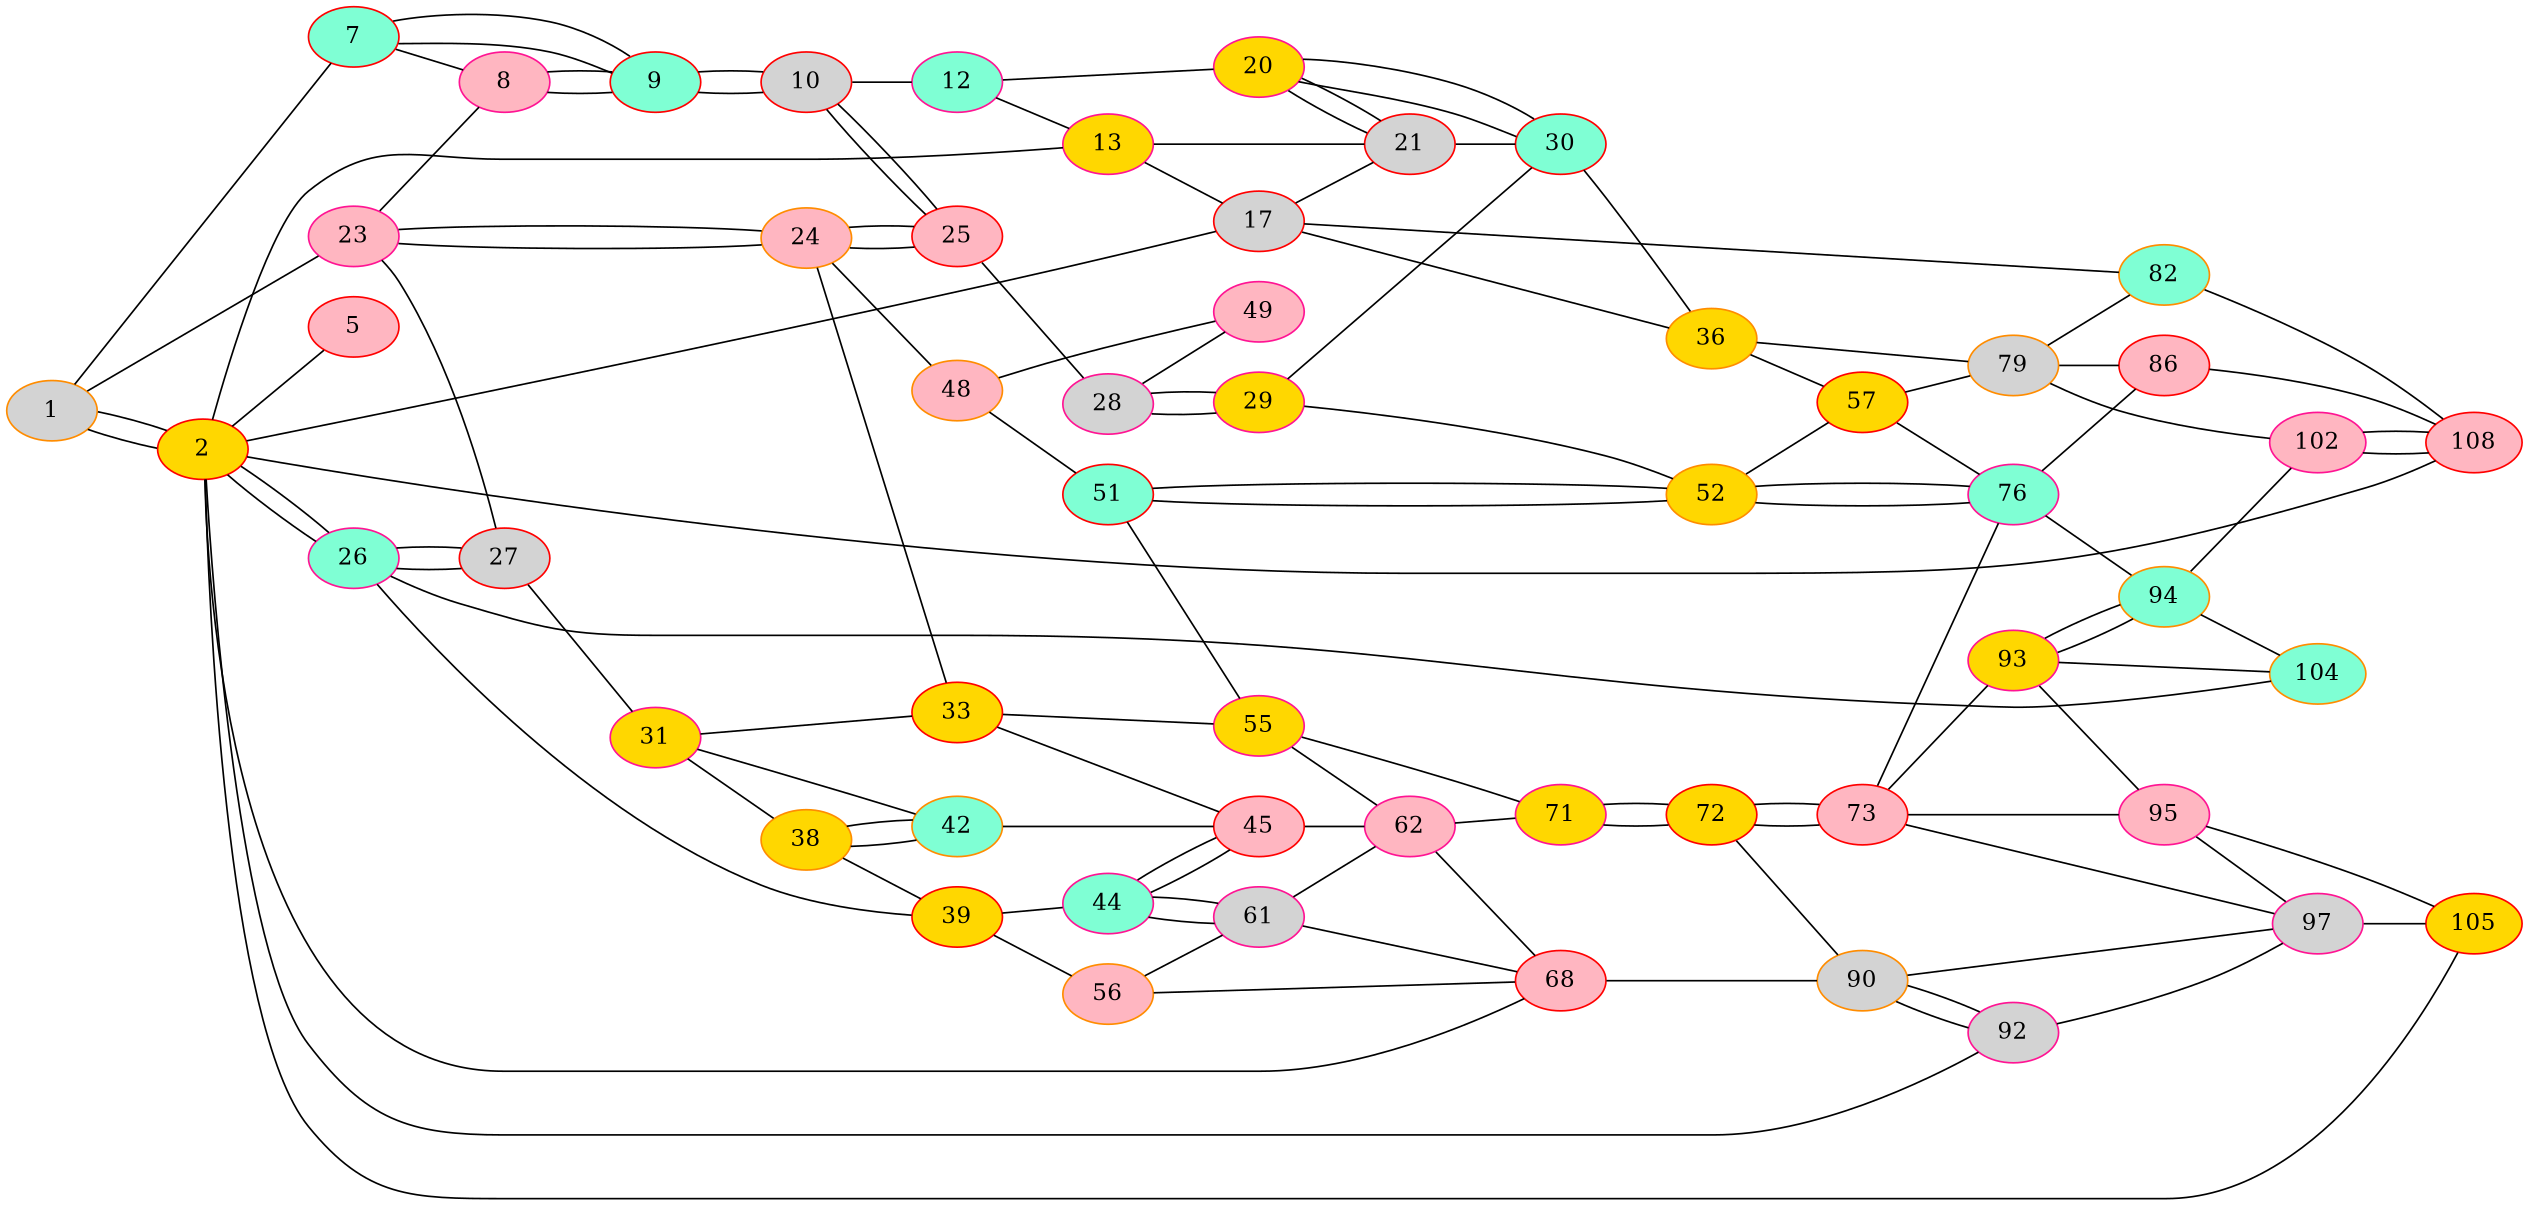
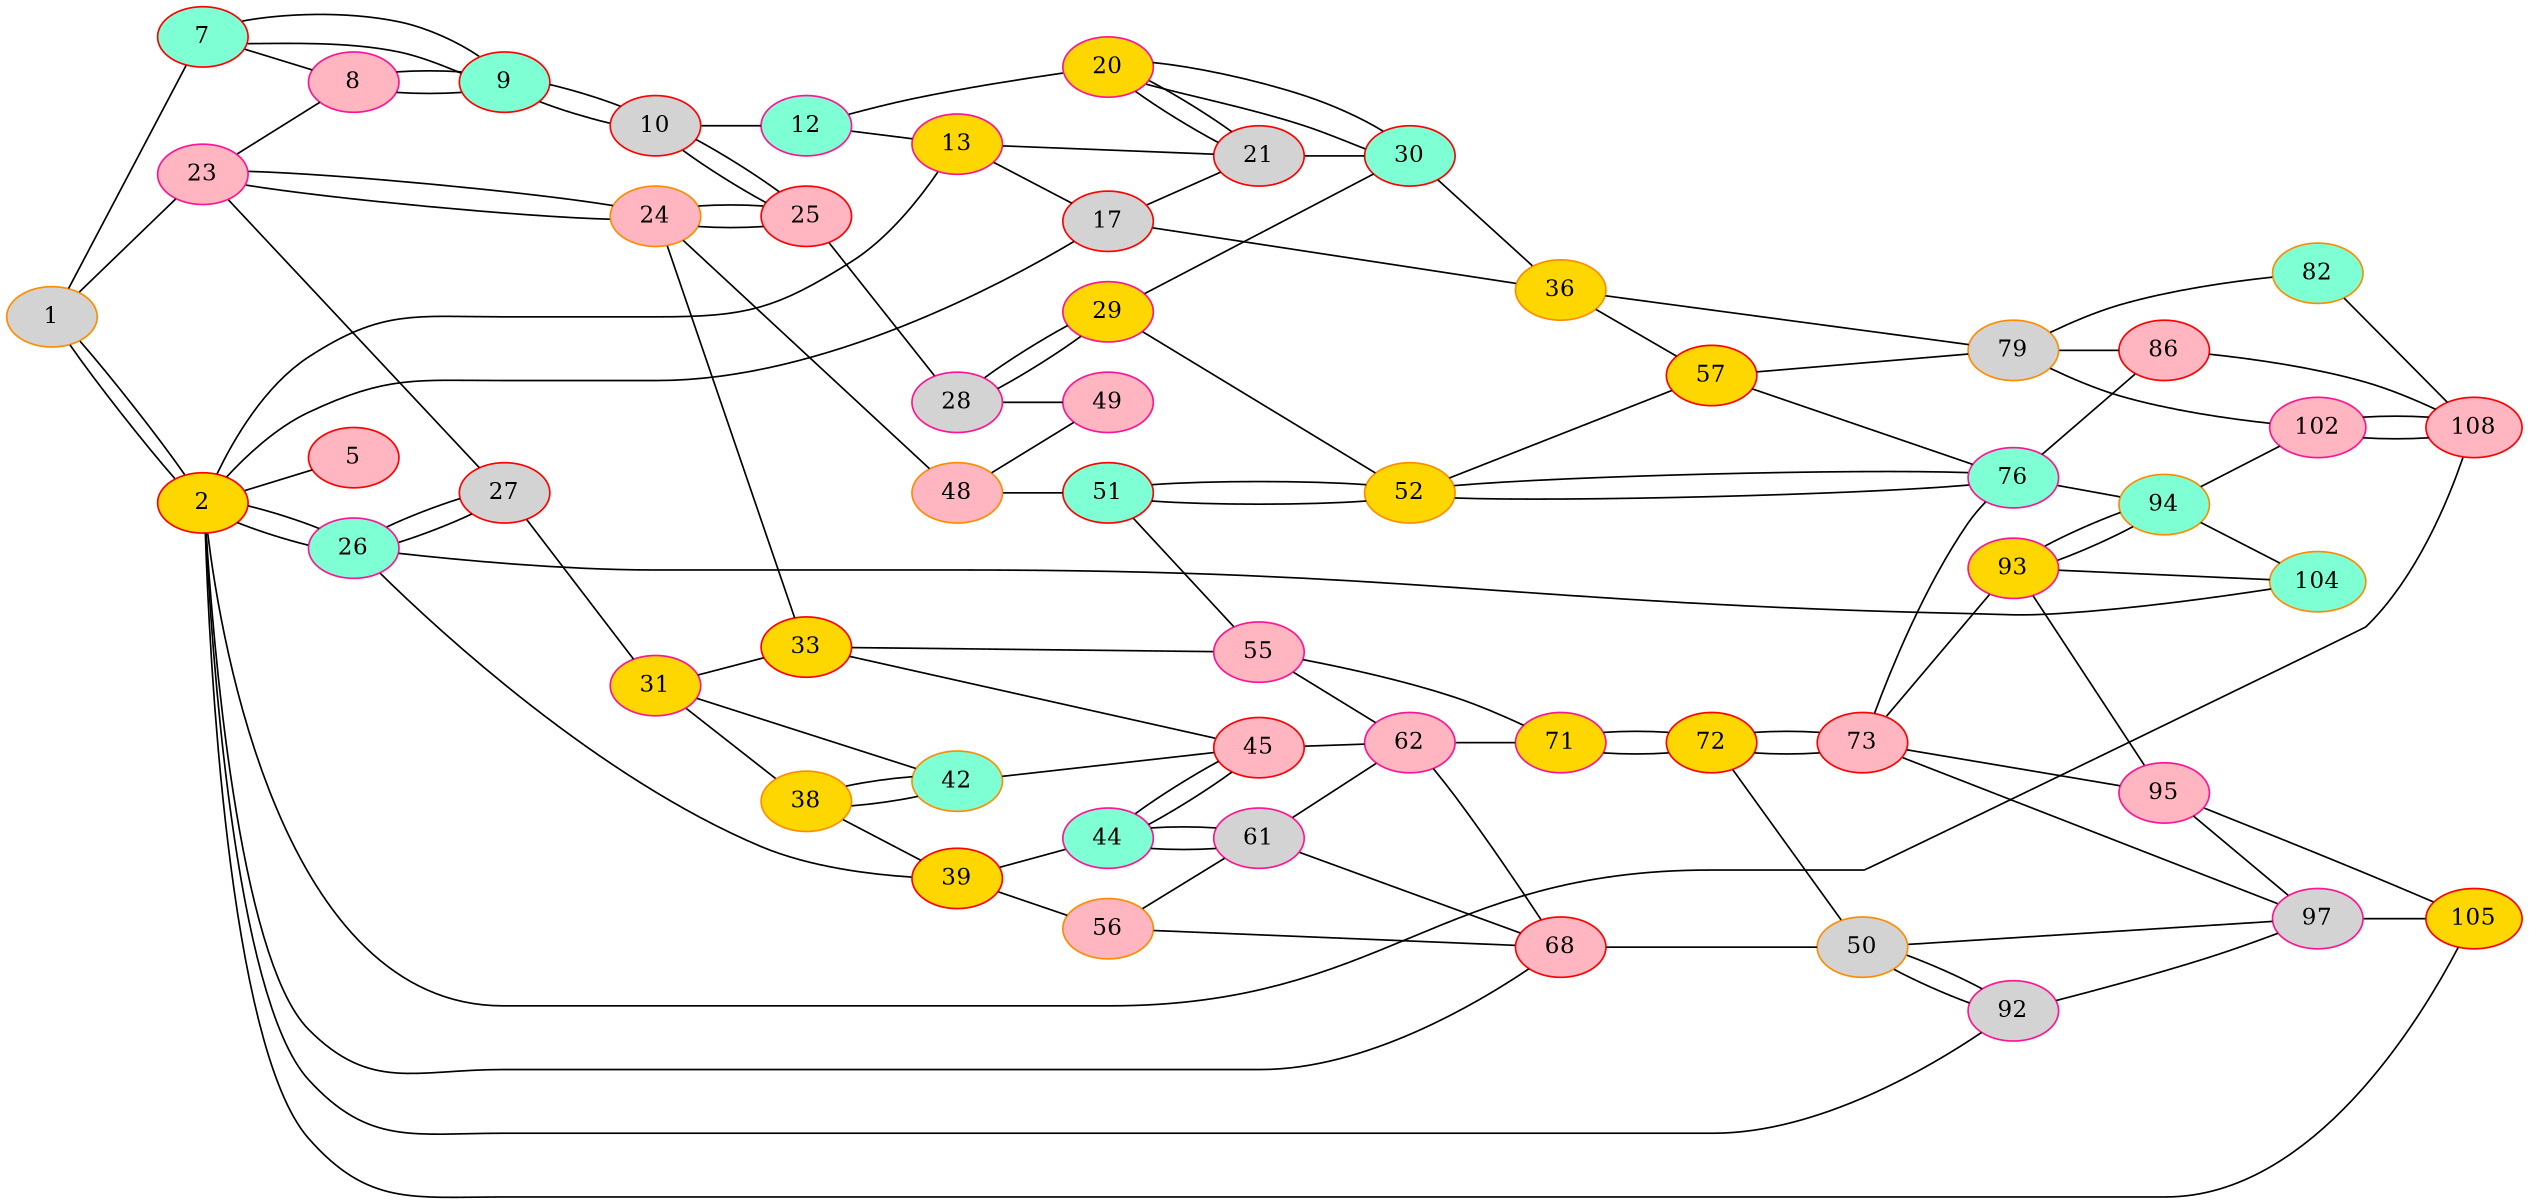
edge "17" -- "82": removed
node "55": fillcolor gold -> lightpink
node "90": label "90" -> "50"
